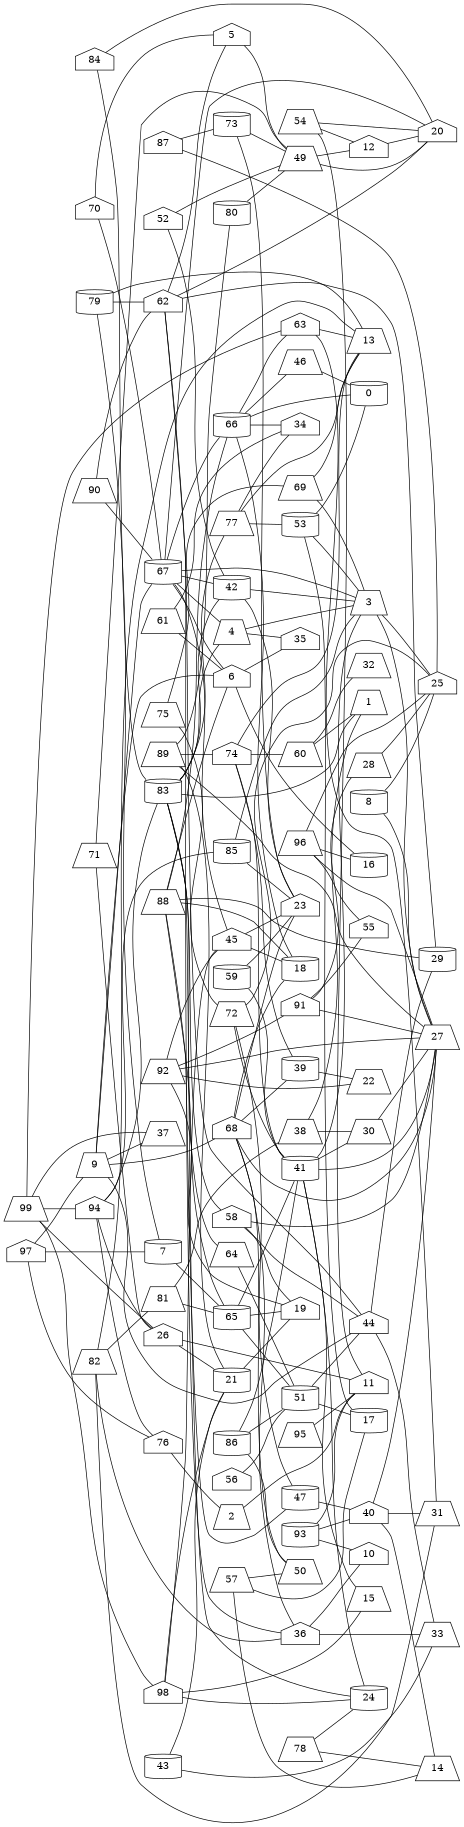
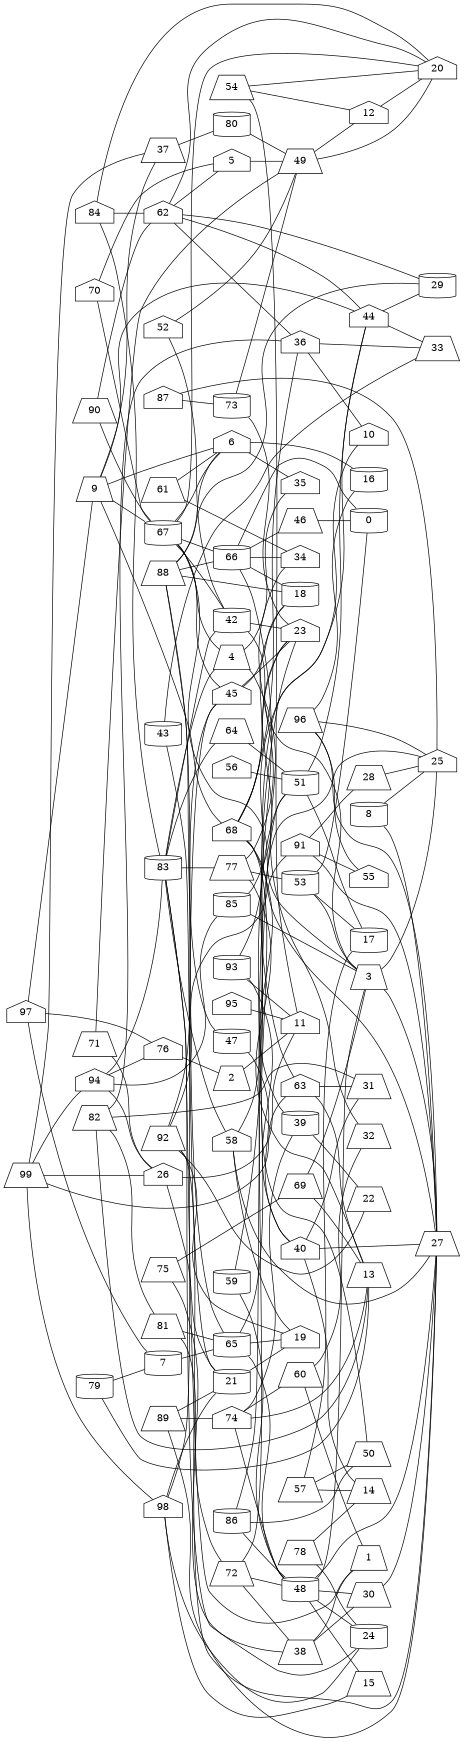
edge "79" -- "62": now "84" -- "62"
edge "80" -- "89": now "80" -- "37"
edge "3" -- "4": now "32" -- "4"
node "41": label "41" -> "48"
edge "72" -- "47": now "72" -- "38"
node "95": shape trapezium -> house
